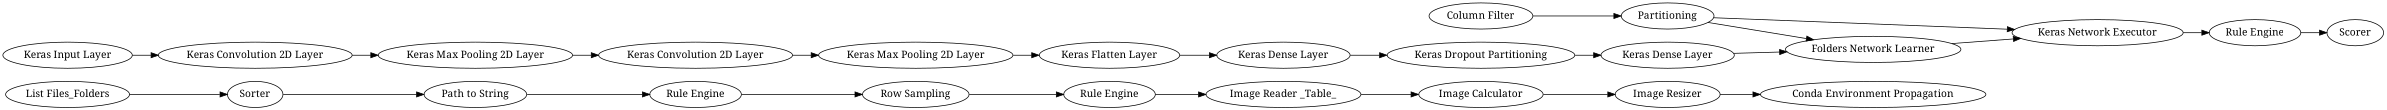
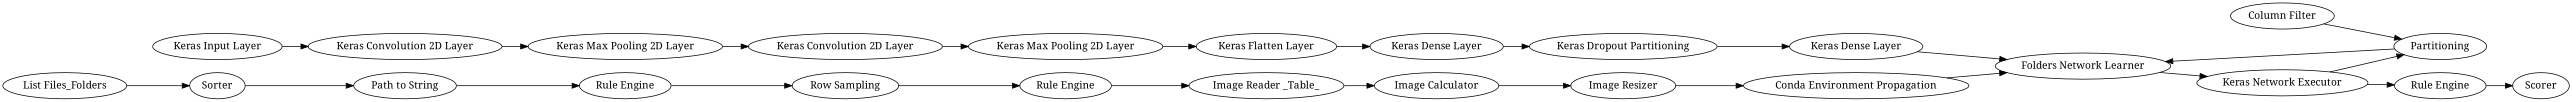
edge "Partitioning" -> "Keras Network Executor": reversed
edge "Conda Environment Propagation" -> "Folders Network Learner": added
